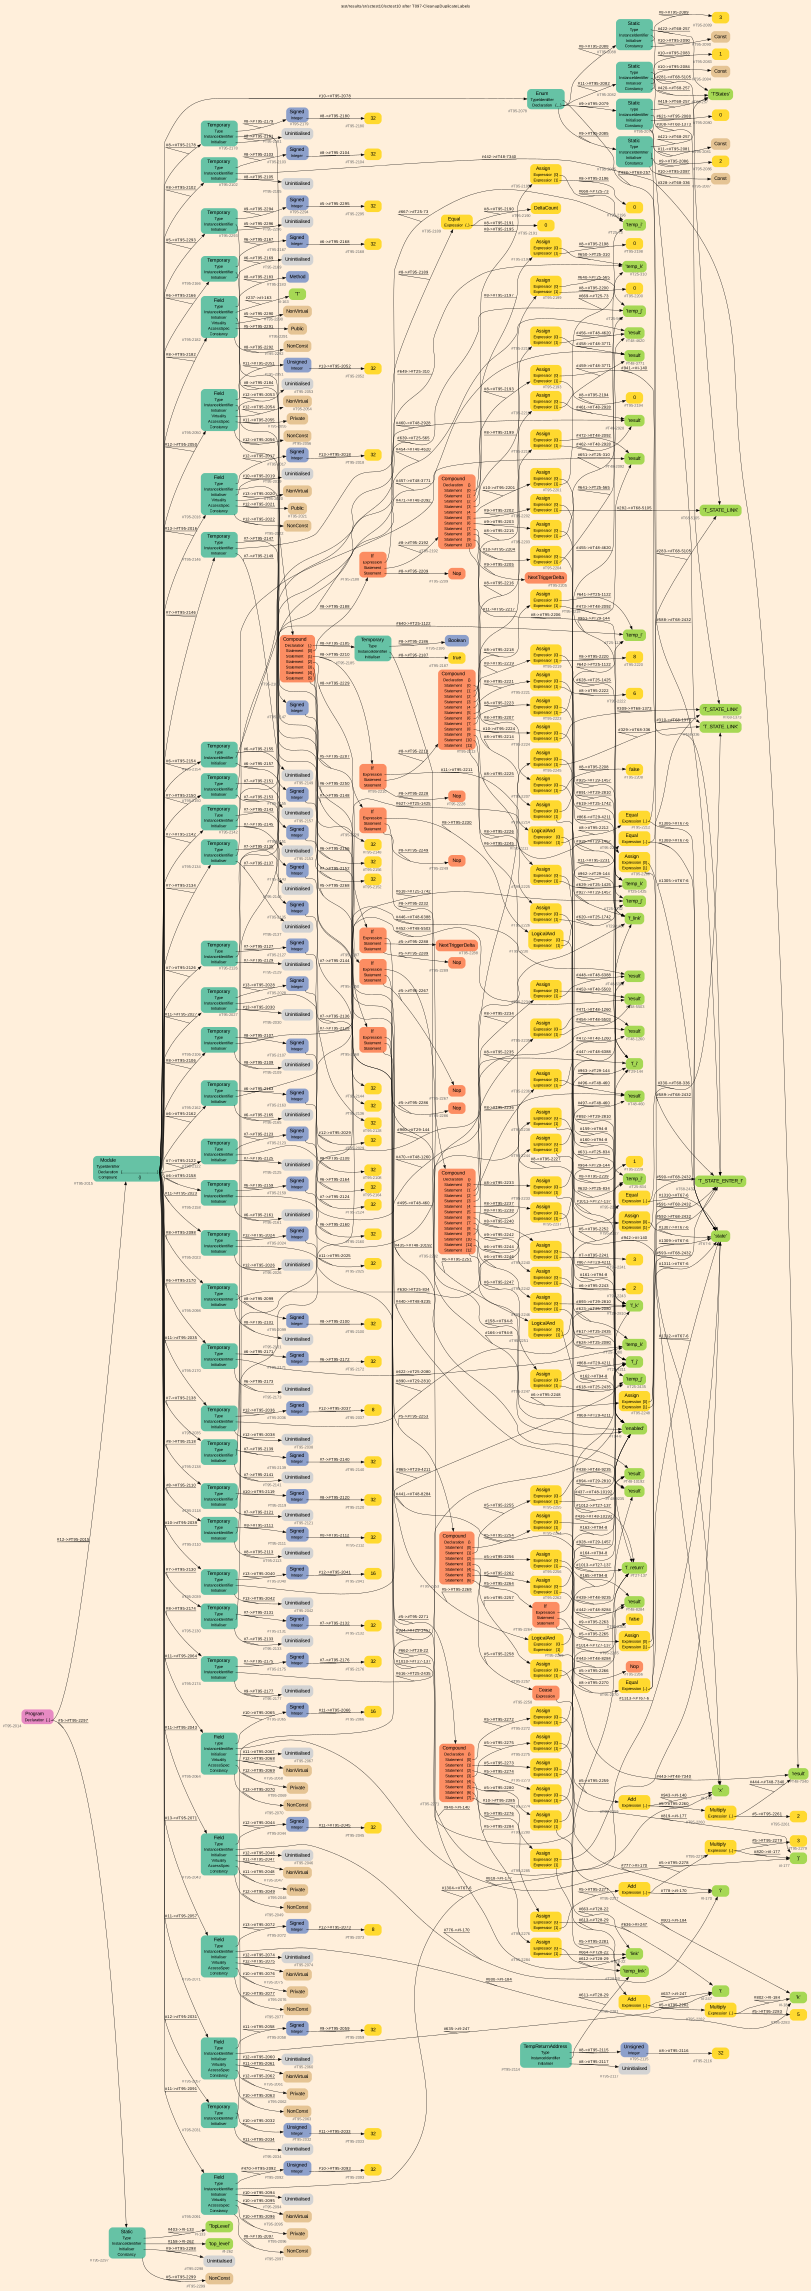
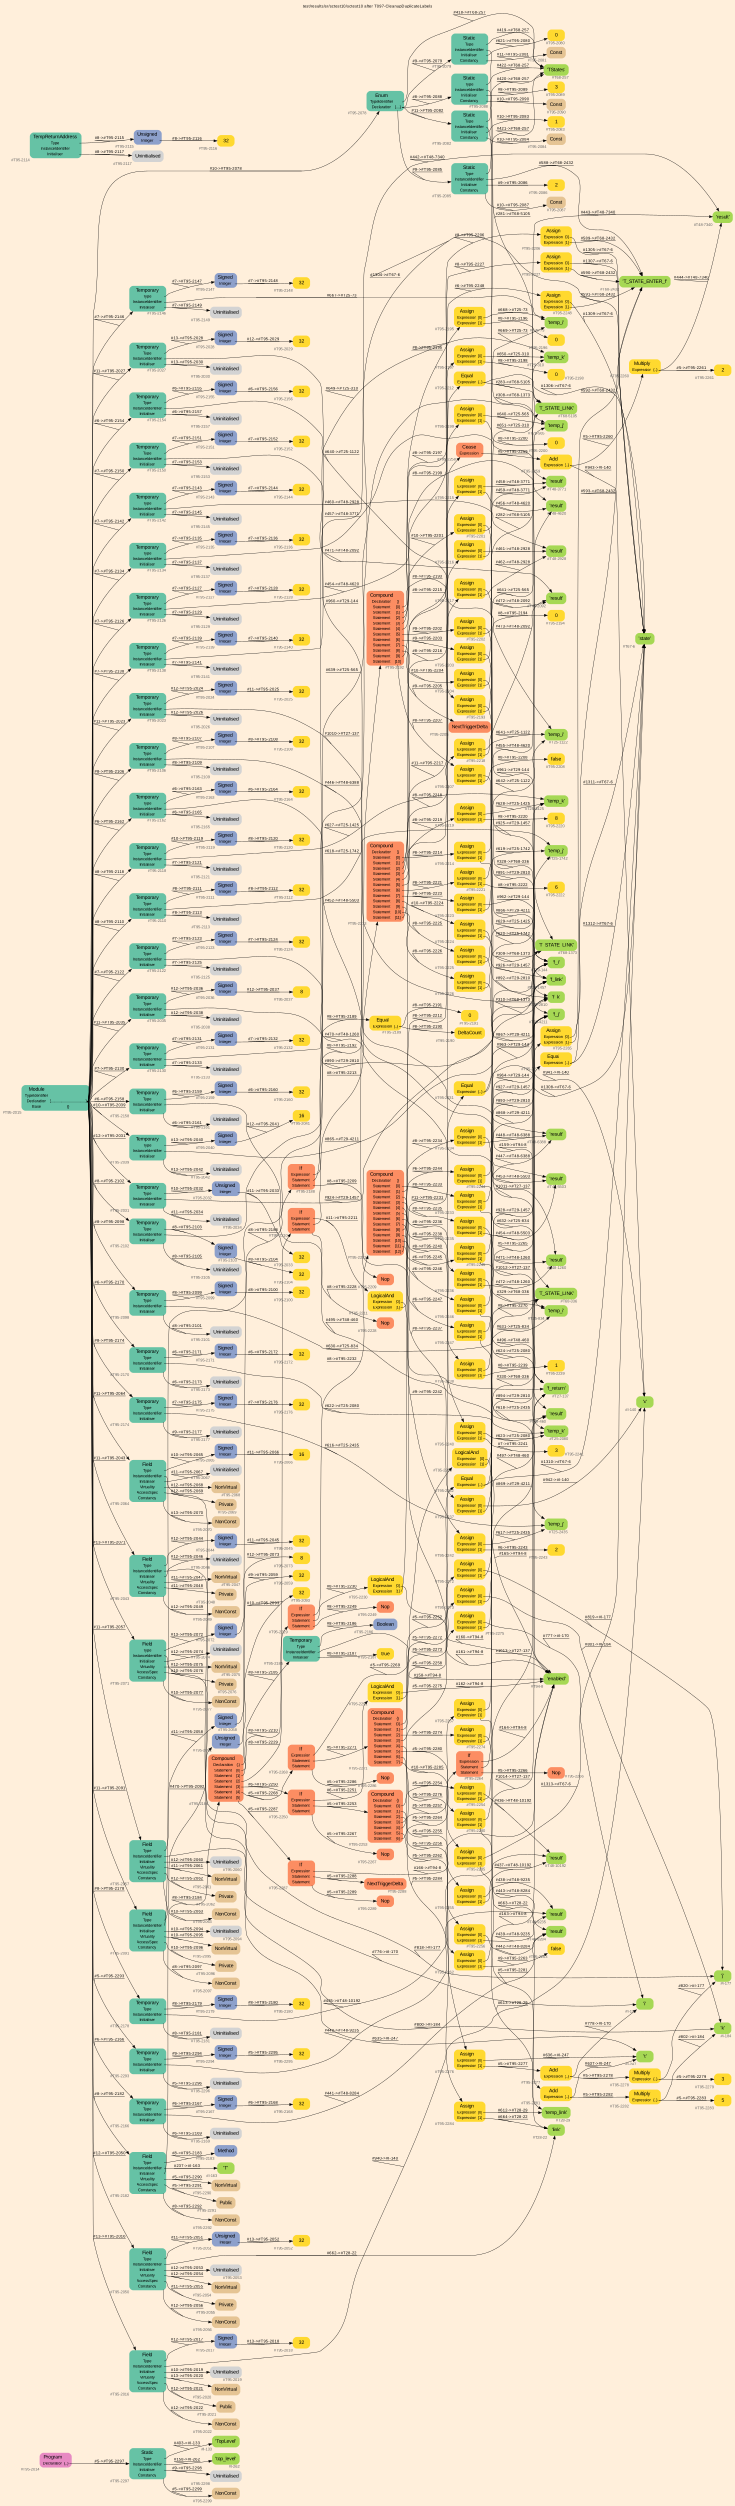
edge "Enum" -> "'T_STATE_ENTER_f'": now "Enum" -> "'TStates'"
node "Module": text "Compound" -> "Base"
edge "Program" -> "Module": removed, label "#12->#T95-2015"
edge "TempReturnAddress" -> "'temp_link'": removed, label "#611->#T28-29"
